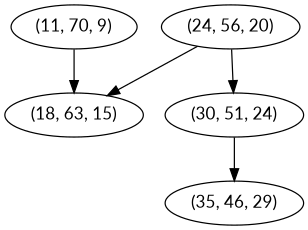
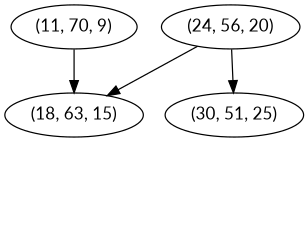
node "(30, 51, 24)": label "(30, 51, 24)" -> "(30, 51, 25)"
node "(35, 46, 29)": removed
